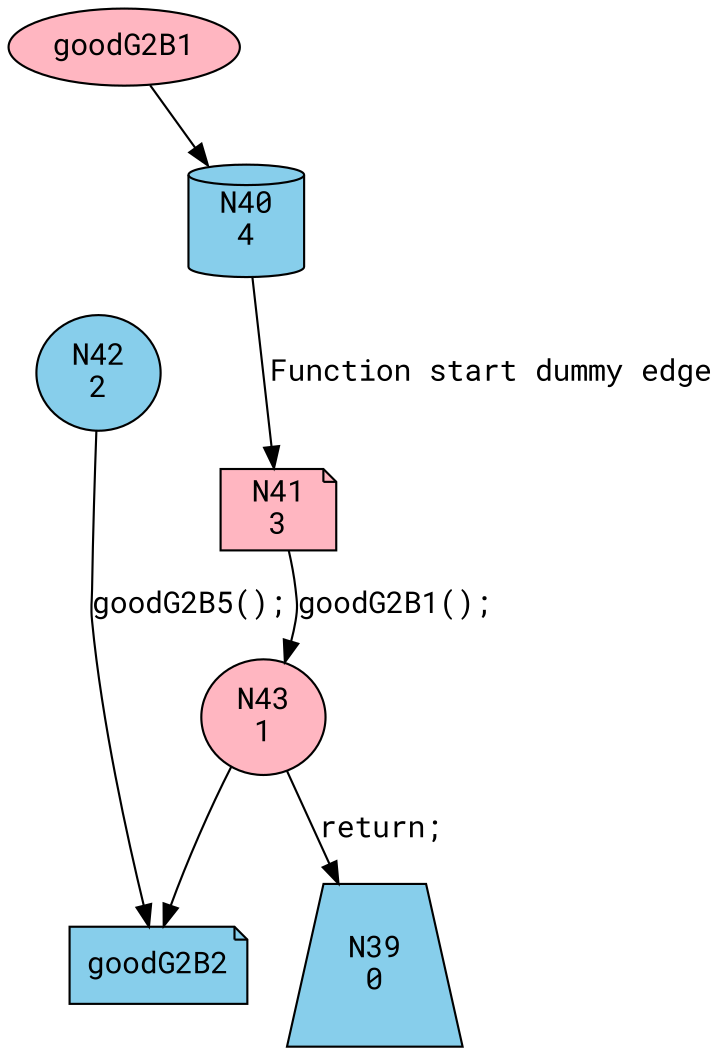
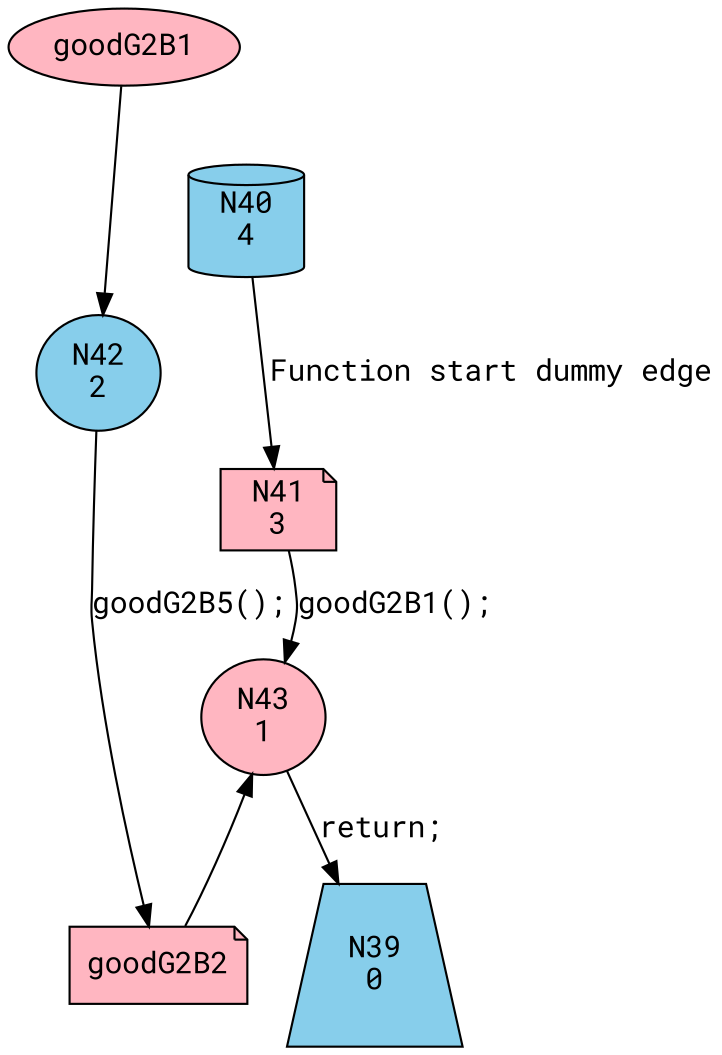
edge "goodG2B1" -> "N40 4": now "goodG2B1" -> "N42 2"
edge "N43 1" -> "goodG2B2": reversed
node "goodG2B2": fillcolor skyblue -> lightpink
